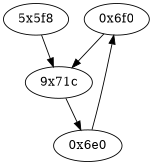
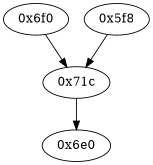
node "5x5f8": label "5x5f8" -> "0x5f8"
node "9x71c": label "9x71c" -> "0x71c"
edge "0x6e0" -> "0x6f0": removed
